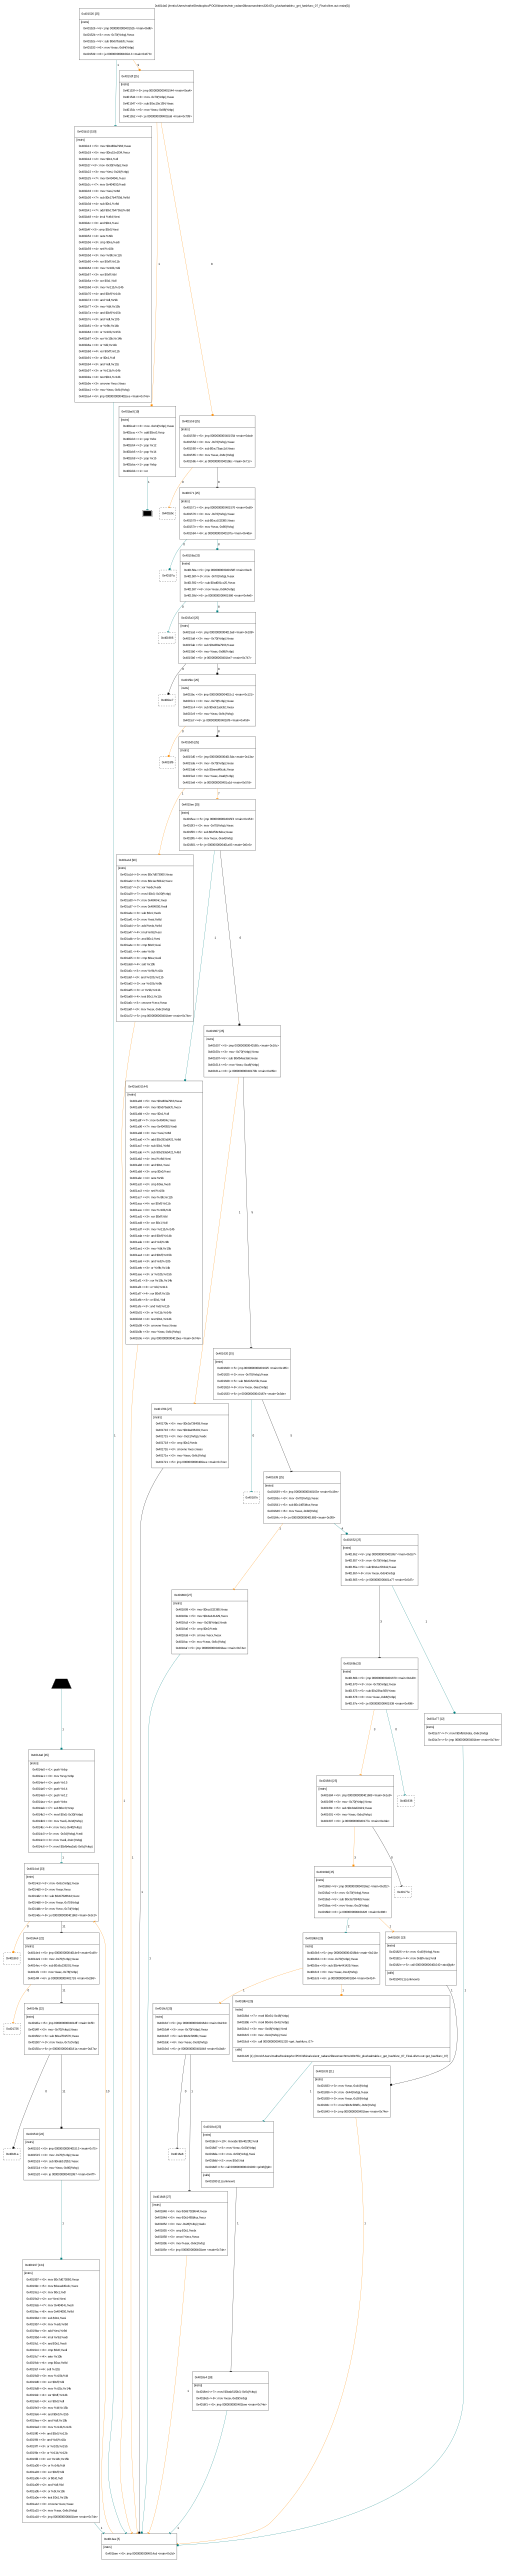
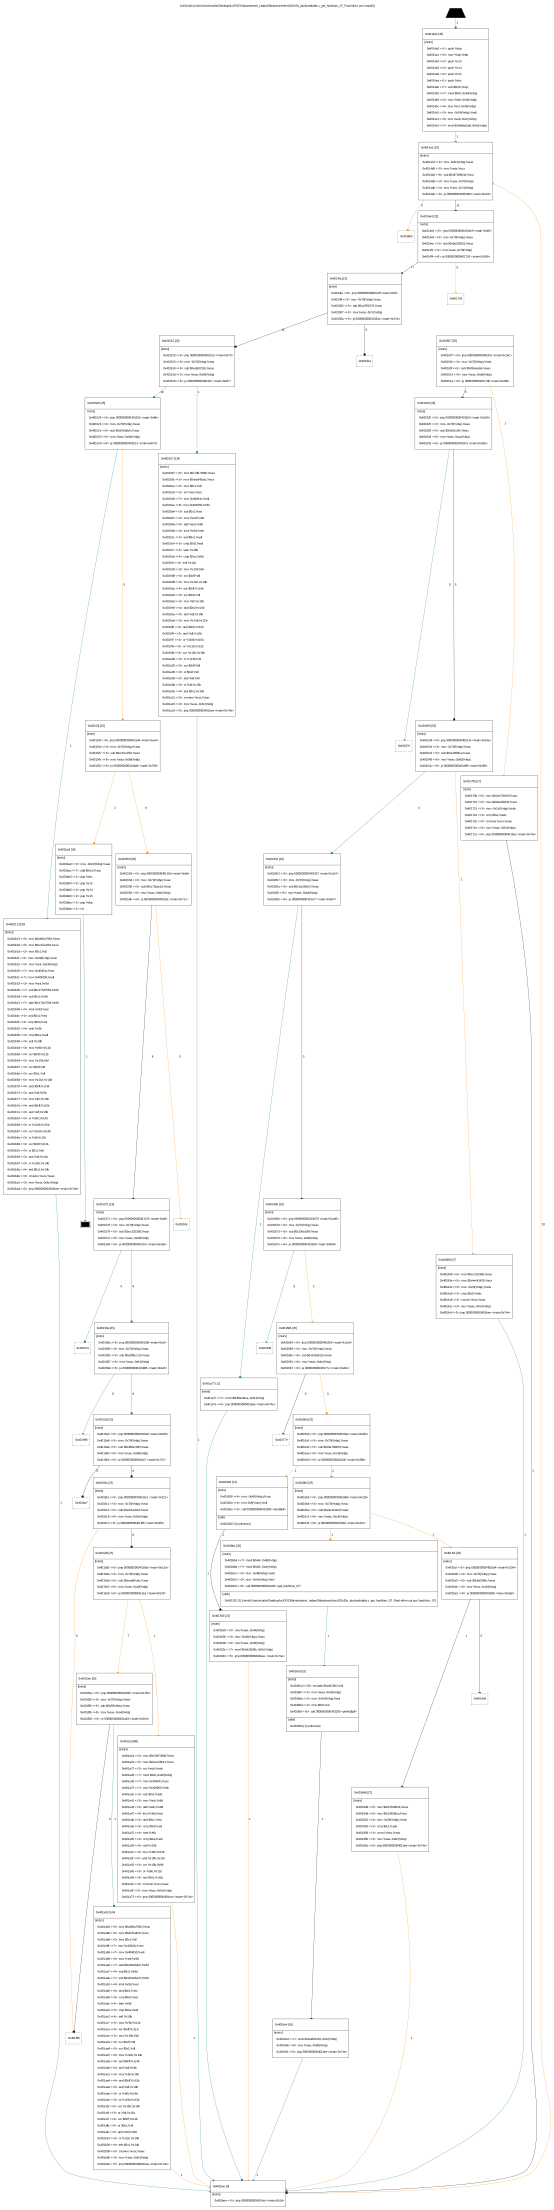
edge "0x401510 [22]" -> "0x401526 [25]": added, label "10"
edge "0x4015ee [25]" -> "0x401607 [25]": now "0x4015ee [25]" -> "0x4018f6"
edge "0x401620 [25]" -> "0x401639 [25]": arrowhead tee -> box
